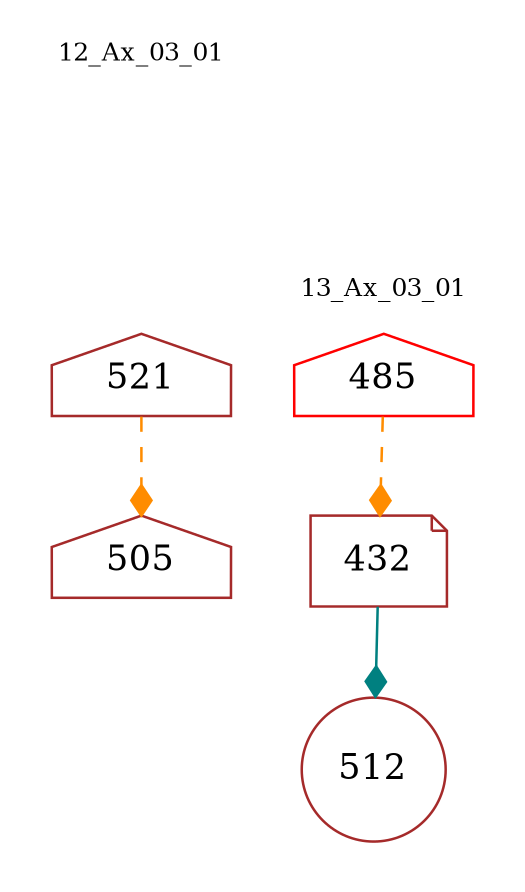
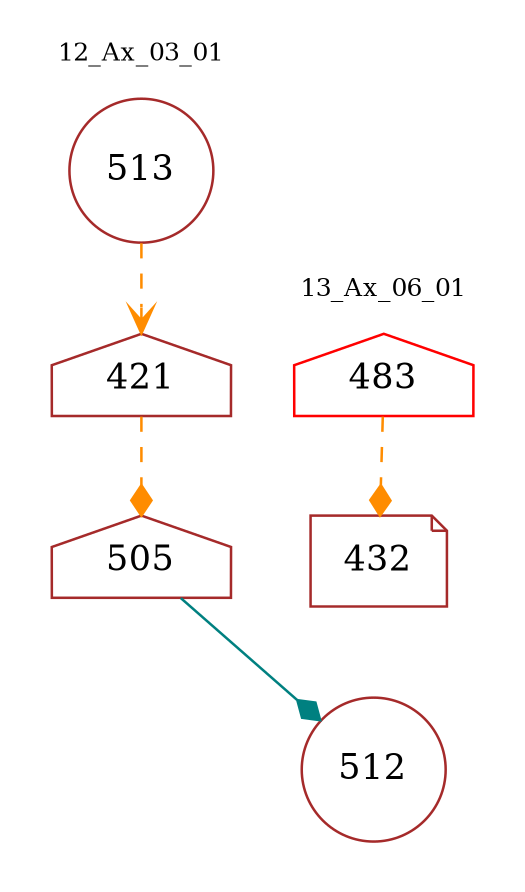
node "513": added
cluster "13_Ax_03_01": label "13_Ax_03_01" -> "13_Ax_06_01"
node "521": label "521" -> "421"
node "485": label "485" -> "483"
edge "432" -> "512": now "505" -> "512"
